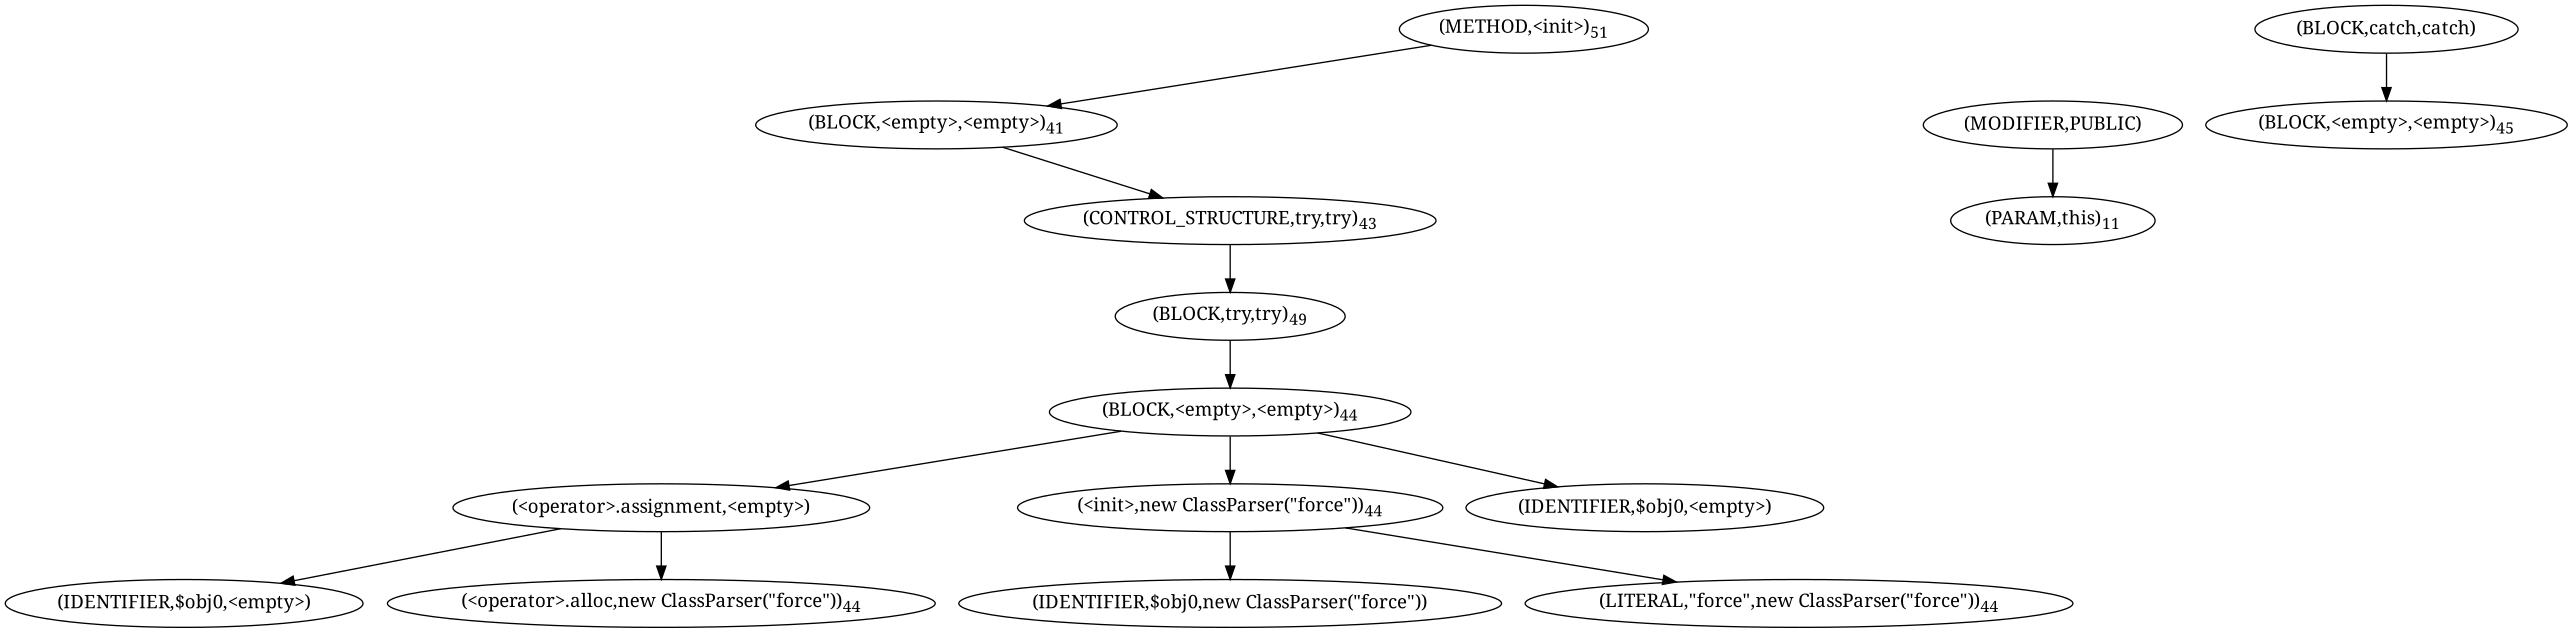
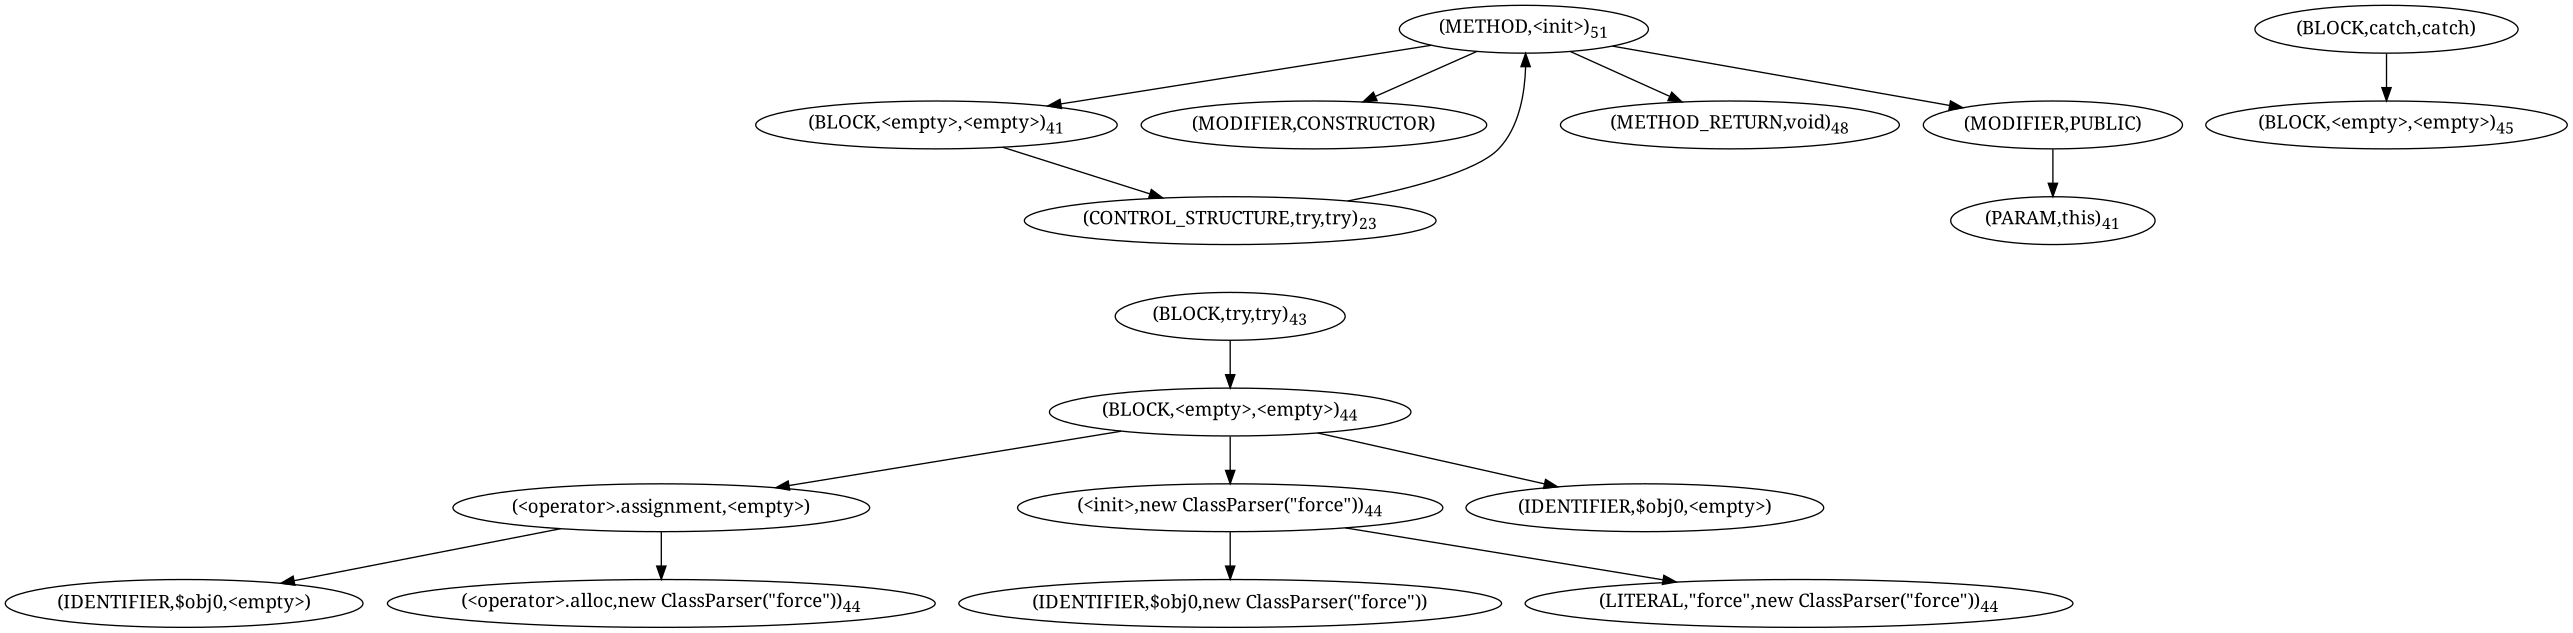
edge "(METHOD,<init>)" -> "(MODIFIER,PUBLIC)": added
node "(MODIFIER,CONSTRUCTOR)": added
node "(METHOD_RETURN,void)": added
node "(CONTROL_STRUCTURE,try,try)": text "43" -> "23"
node "(PARAM,this)": text "11" -> "41"
edge "(CONTROL_STRUCTURE,try,try)" -> "(BLOCK,try,try)": now "(CONTROL_STRUCTURE,try,try)" -> "(METHOD,<init>)"
node "(BLOCK,try,try)": text "49" -> "43"
